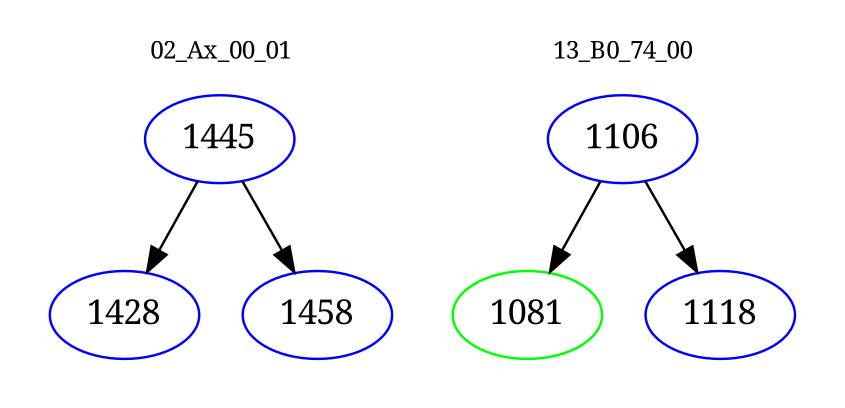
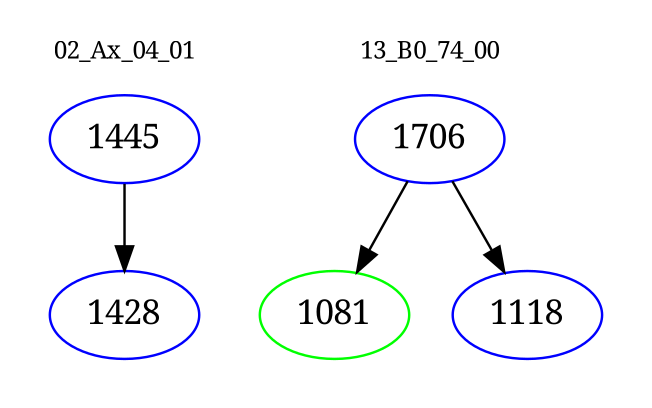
cluster "02_Ax_00_01": label "02_Ax_00_01" -> "02_Ax_04_01"
node "1106": label "1106" -> "1706"
node "1458": removed
